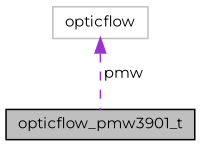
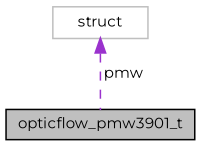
node "opticflow": label "opticflow" -> "struct"
